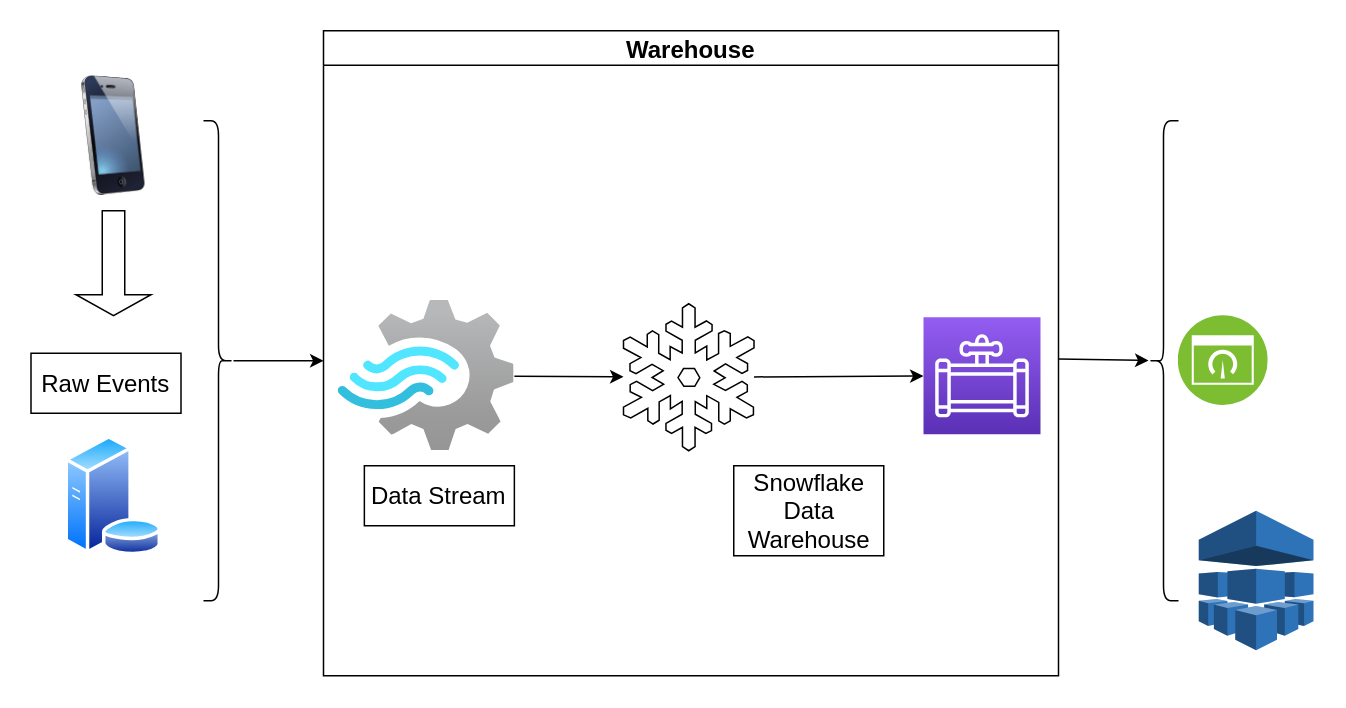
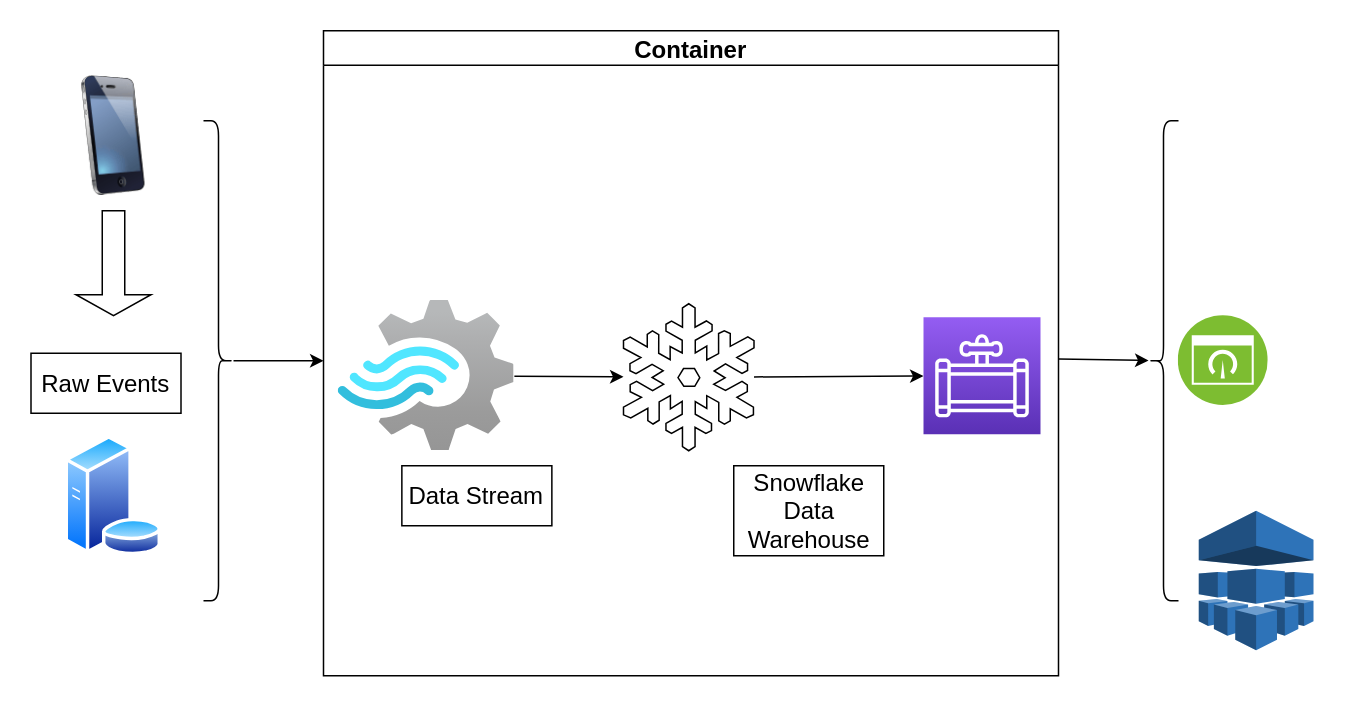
node "Warehouse": label "Warehouse" -> "Container"
node "Data Stream": moved (439, 496) -> (477, 496)
